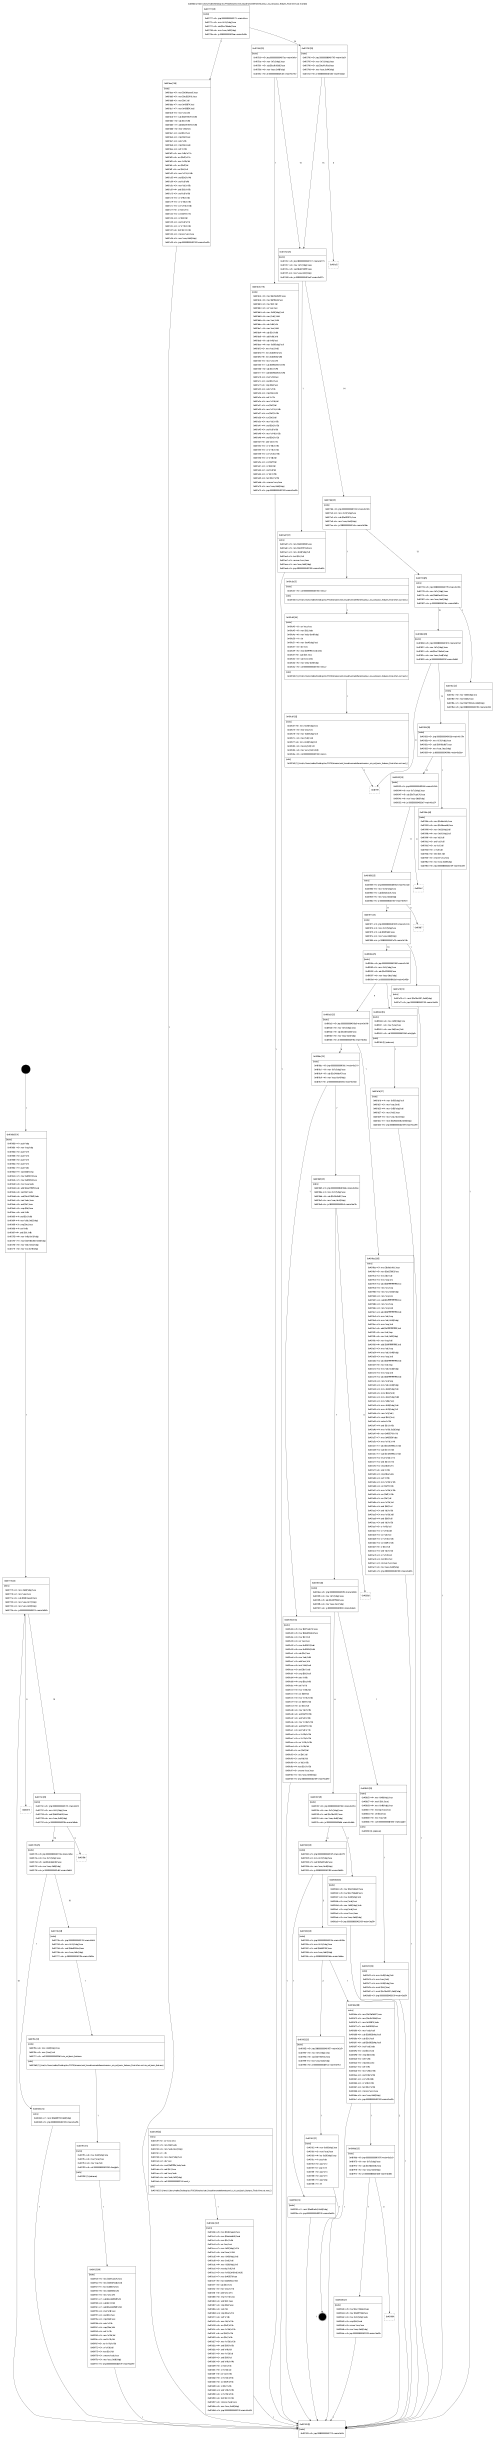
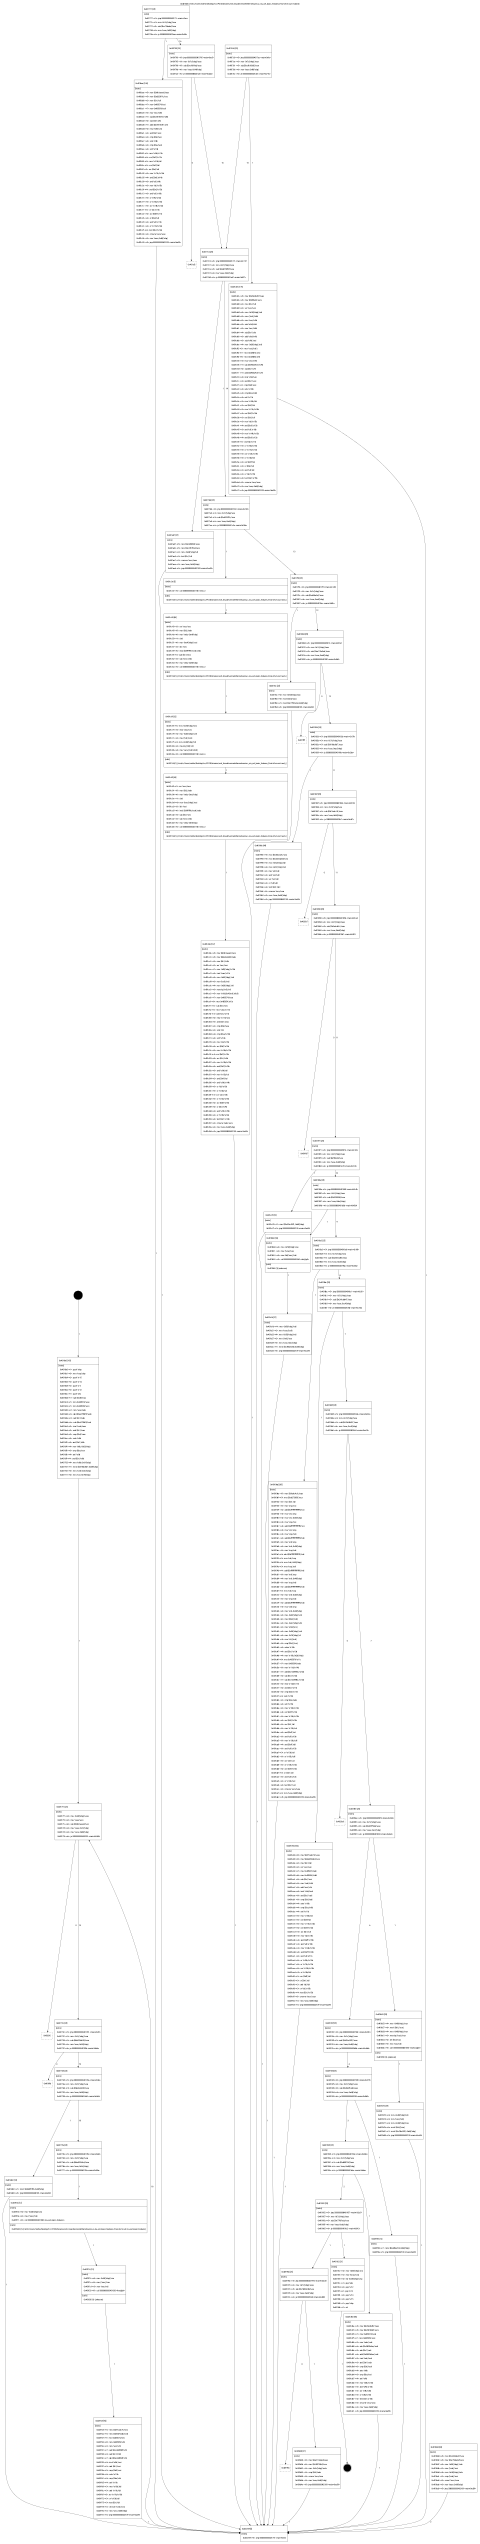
edge "0x401c6f [32]" -> "0x401f8f": now "0x401c6f [32]" -> "0x401c8f [44]"
edge "0x401907 [25]" -> "0x401b8d [33]": removed, label "2"
edge "0x401d6e [88]" -> "0x40196b [25]": now "0x401952 [25]" -> "0x40196b [25]"
